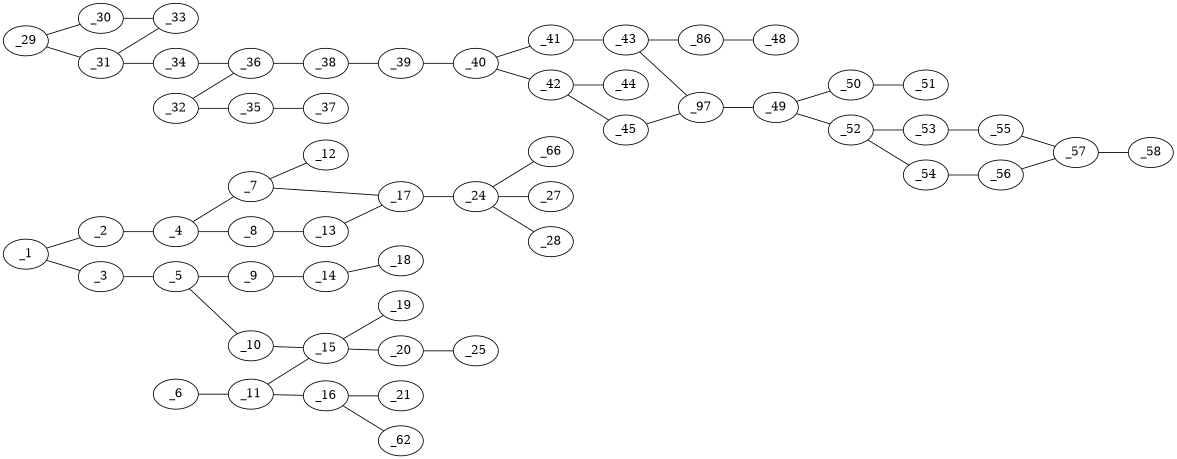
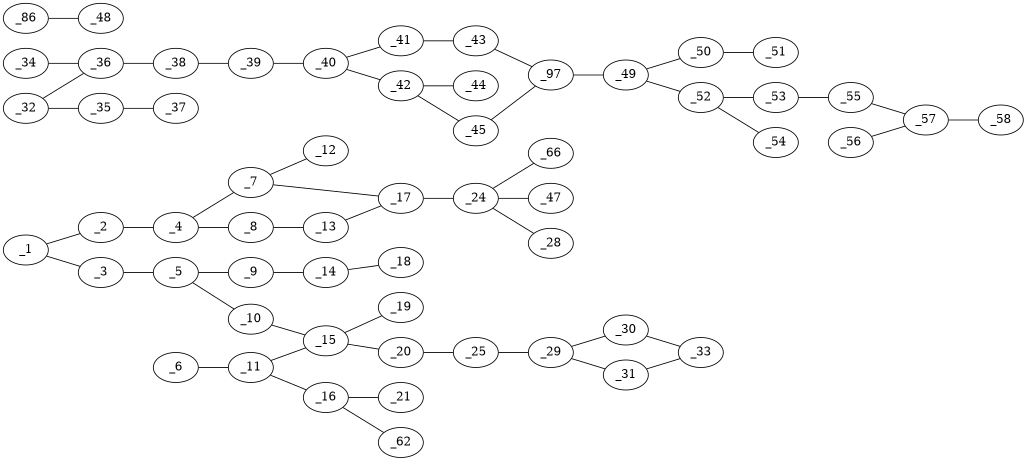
edge "_43" -- "_86": removed
edge "_31" -- "_34": removed
edge "_54" -- "_56": removed
node "_27": label "_27" -> "_47"
edge "_25" -- "_29": added
